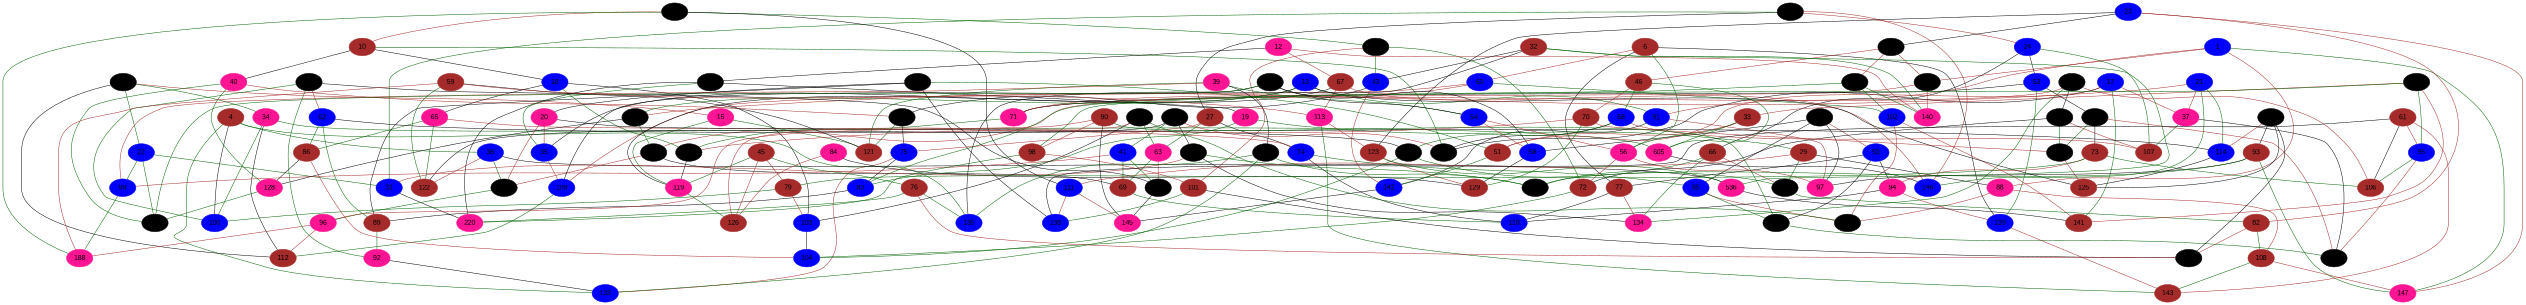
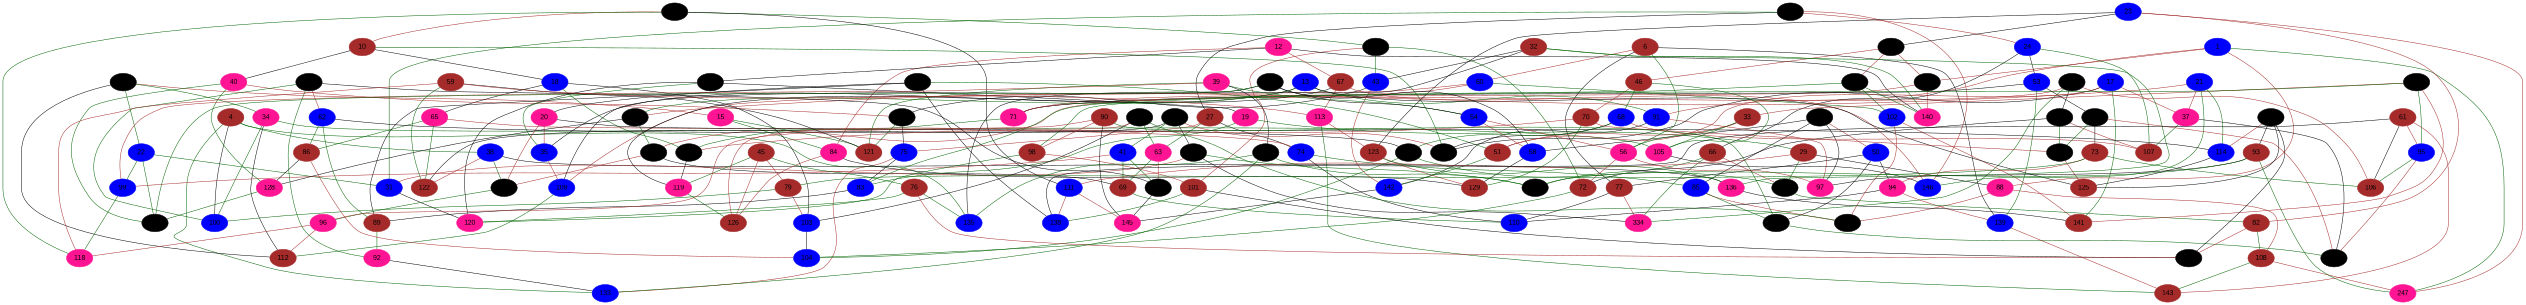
edge "12" -- "84": added
edge "12" -- "140": color brown -> black
edge "15" -- "119": now "15" -- "84"
node "605": label "605" -> "105"
node "536": label "536" -> "136"
node "220": label "220" -> "120"
node "134": label "134" -> "334"
node "188": label "188" -> "118"
node "147": label "147" -> "247"
